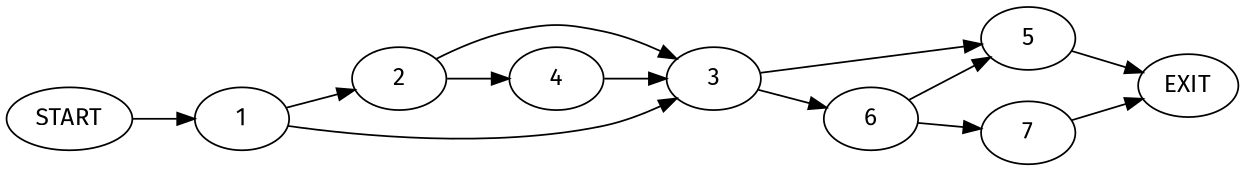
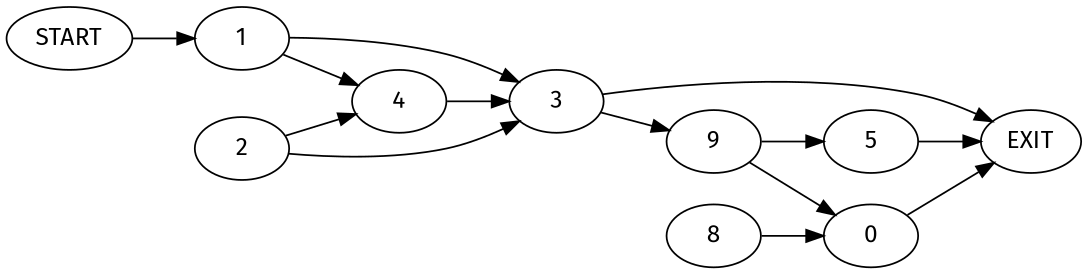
edge "3" -> "5": now "3" -> "EXIT"
edge "1" -> "2": now "1" -> "4"
node "6": label "6" -> "9"
node "7": label "7" -> "0"
node "8": added
